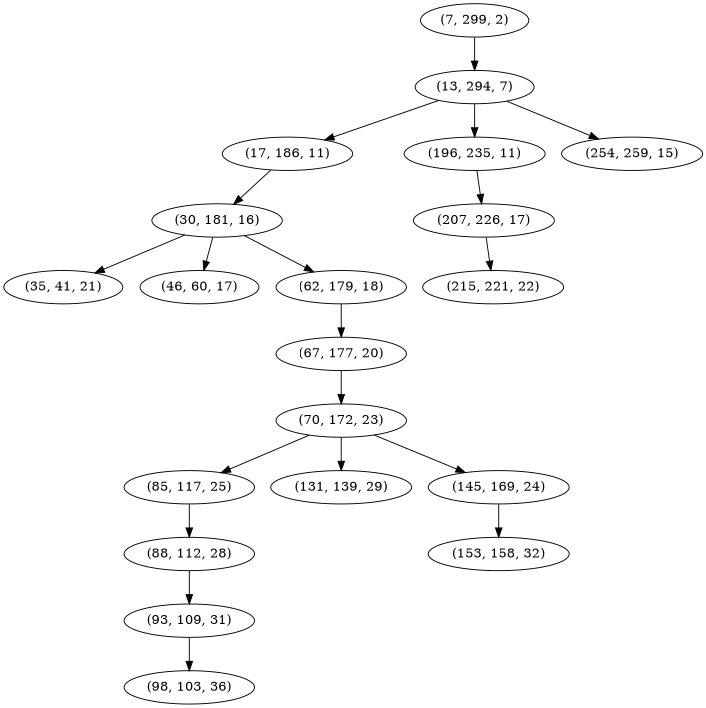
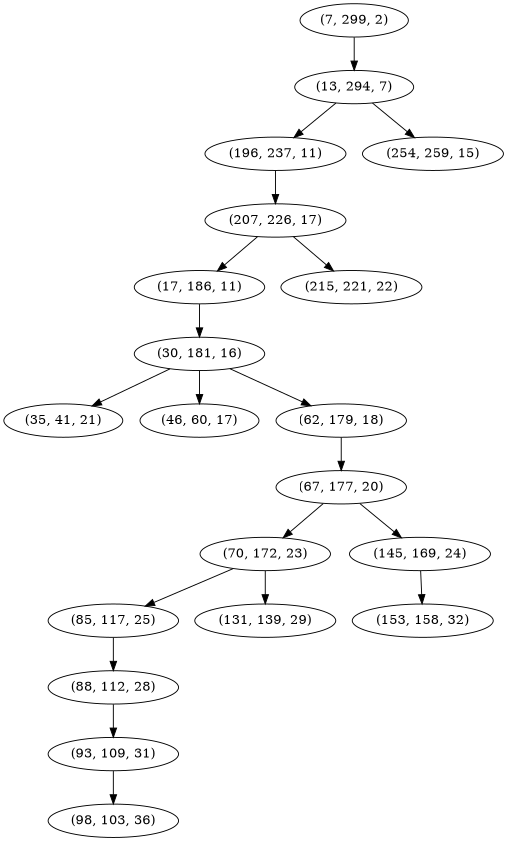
edge "(13, 294, 7)" -> "(17, 186, 11)": now "(207, 226, 17)" -> "(17, 186, 11)"
node "(196, 235, 11)": label "(196, 235, 11)" -> "(196, 237, 11)"
edge "(70, 172, 23)" -> "(145, 169, 24)": now "(67, 177, 20)" -> "(145, 169, 24)"
